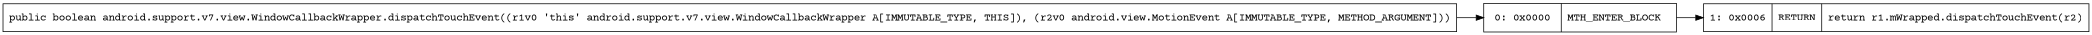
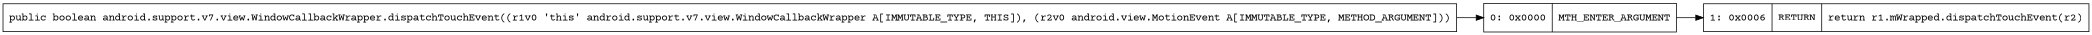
node "0: 0x0000": text "MTH_ENTER_BLOCK" -> "MTH_ENTER_ARGUMENT"
